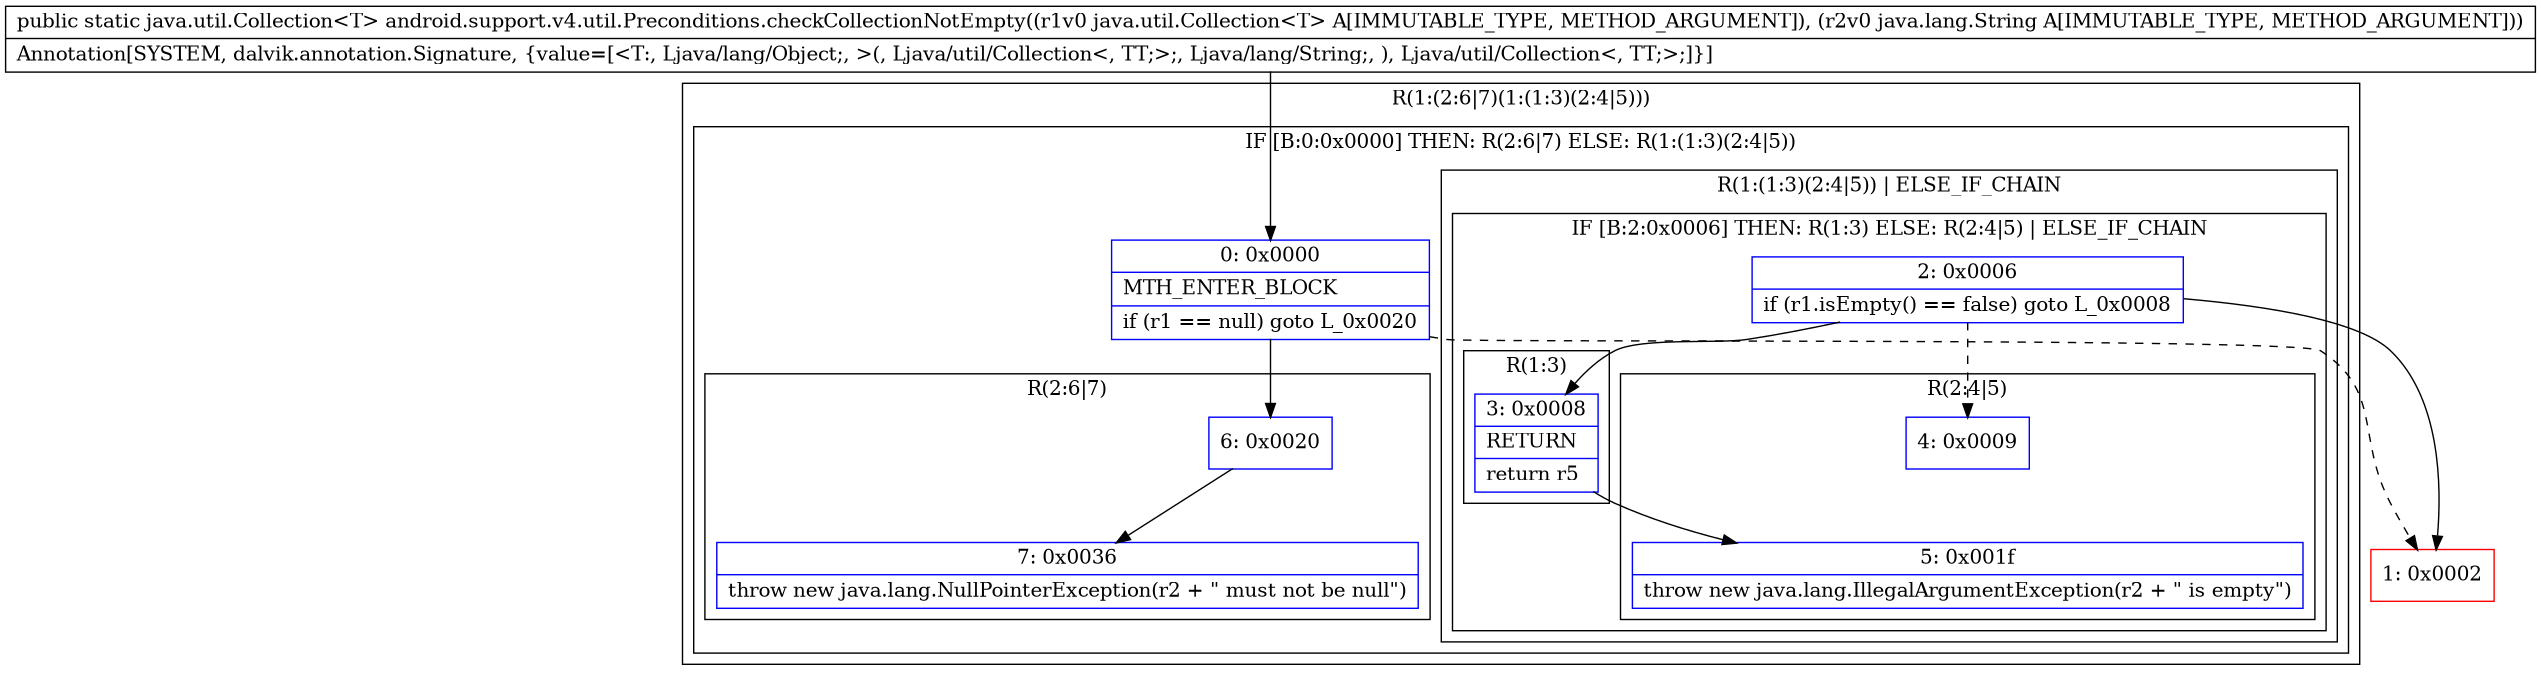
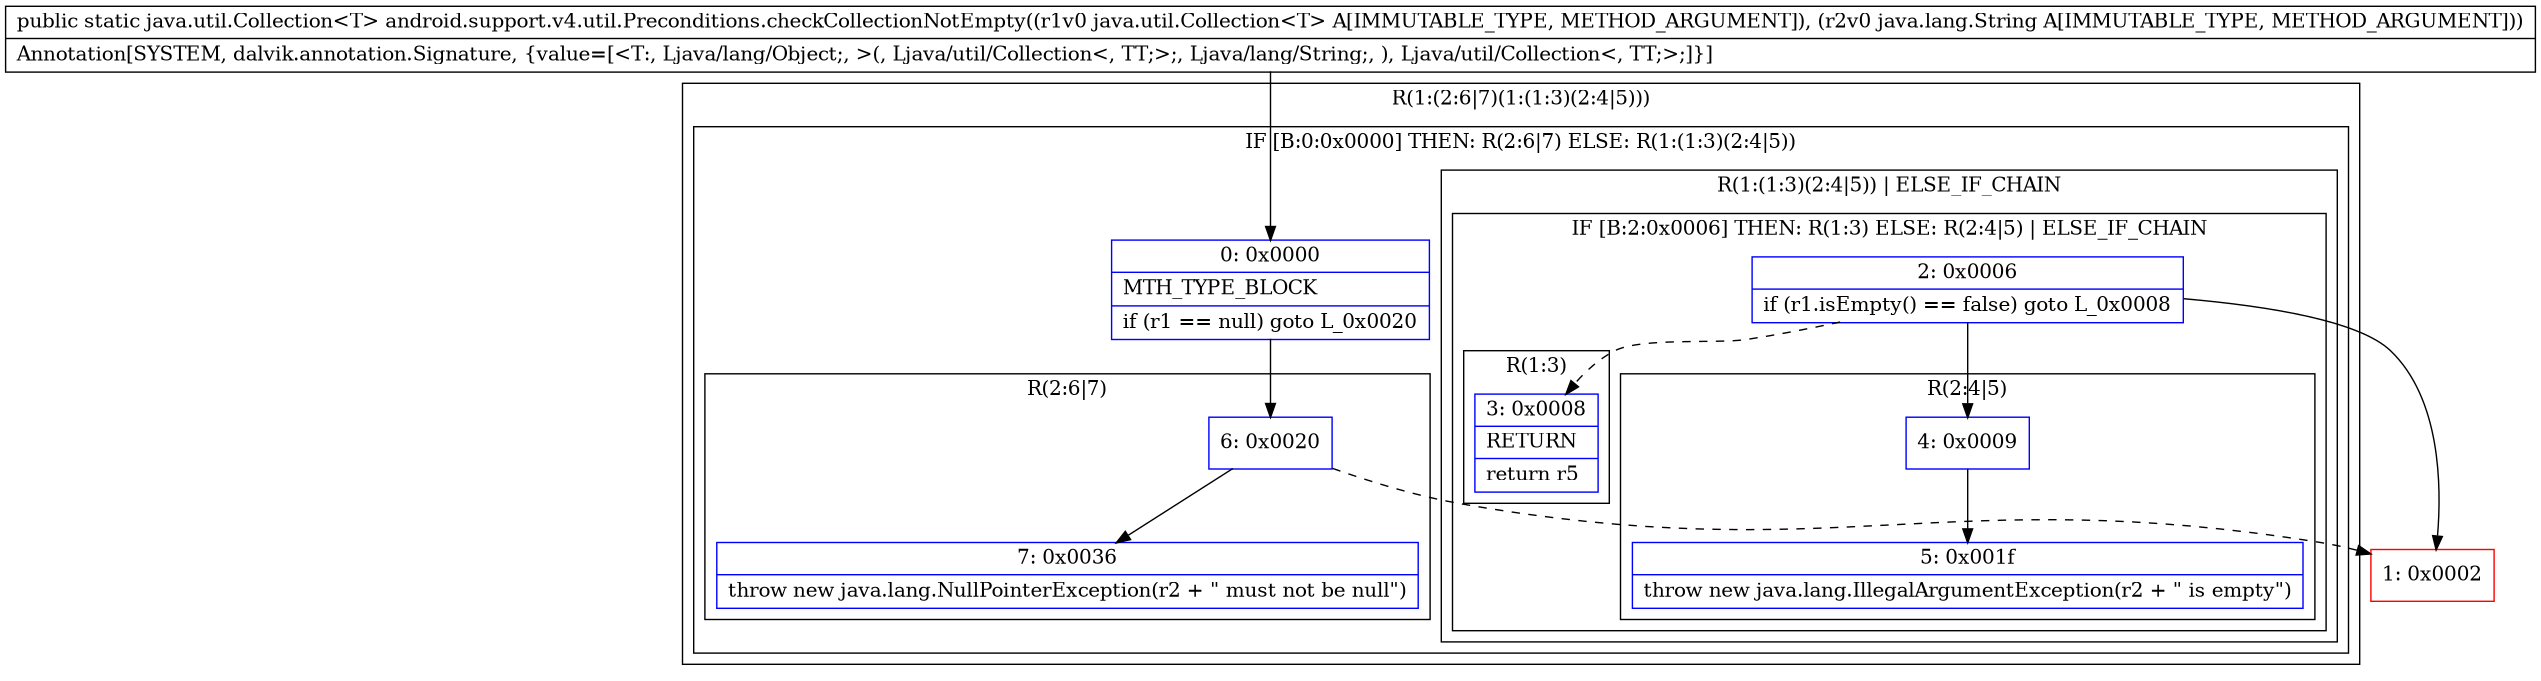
node "0: 0x0000": text "MTH_ENTER_BLOCK" -> "MTH_TYPE_BLOCK"
edge "2: 0x0006" -> "3: 0x0008": style solid -> dashed
edge "0: 0x0000" -> "1: 0x0002": now "6: 0x0020" -> "1: 0x0002"
edge "2: 0x0006" -> "4: 0x0009": style dashed -> solid
edge "3: 0x0008" -> "5: 0x001f": now "4: 0x0009" -> "5: 0x001f"
